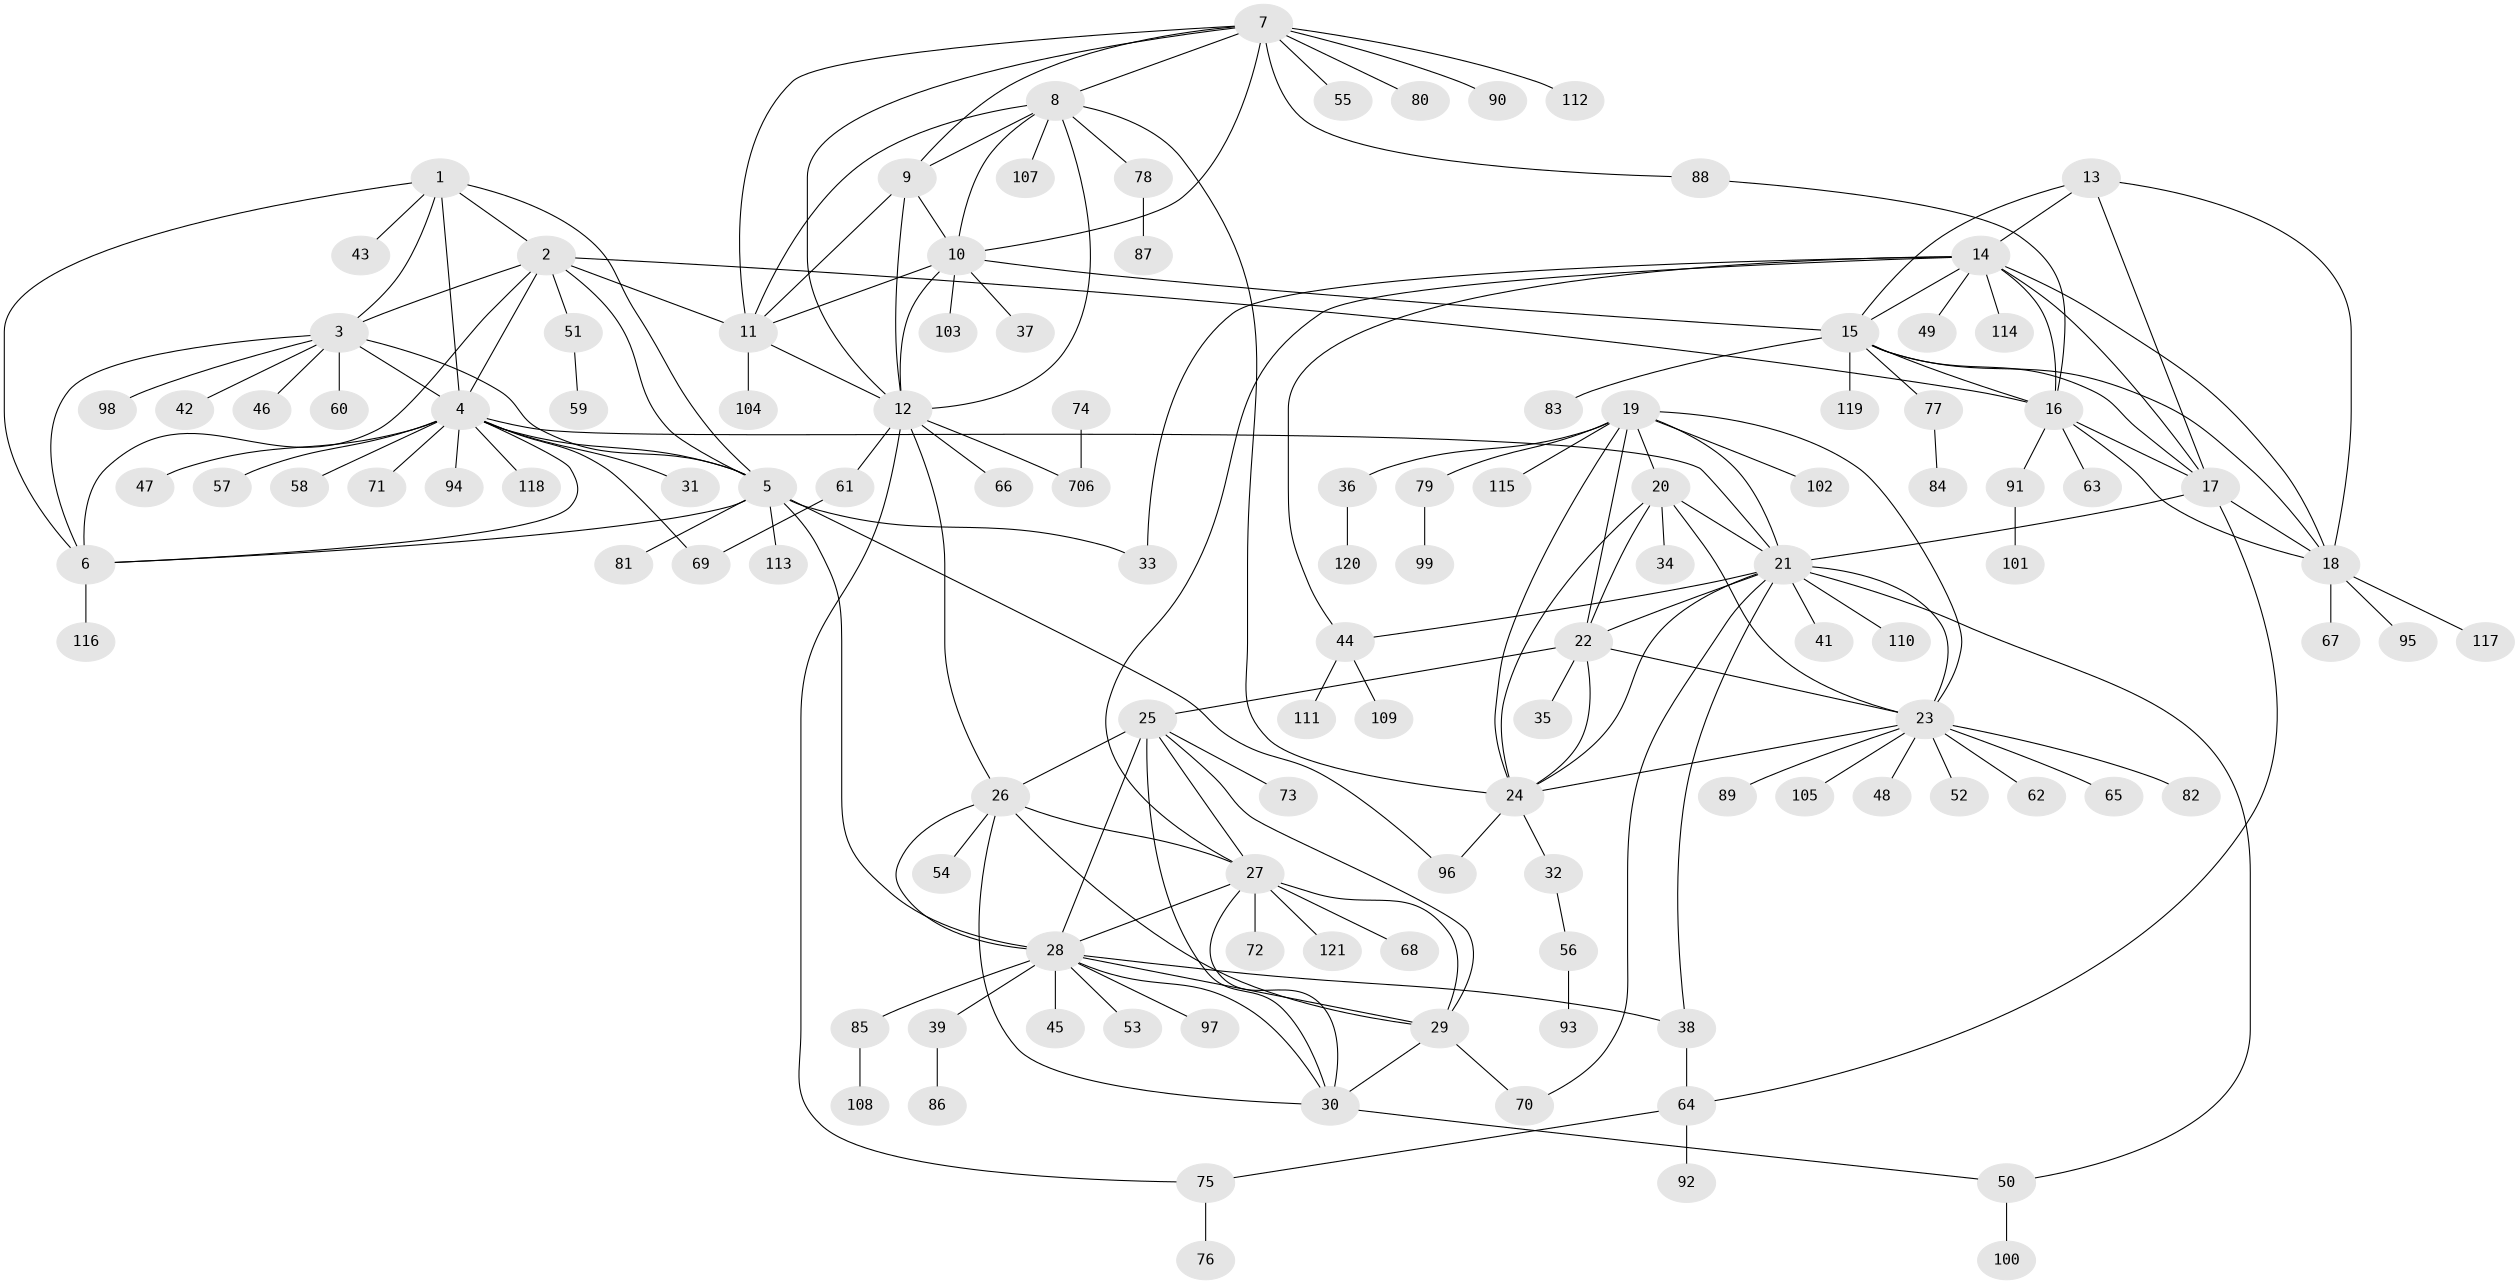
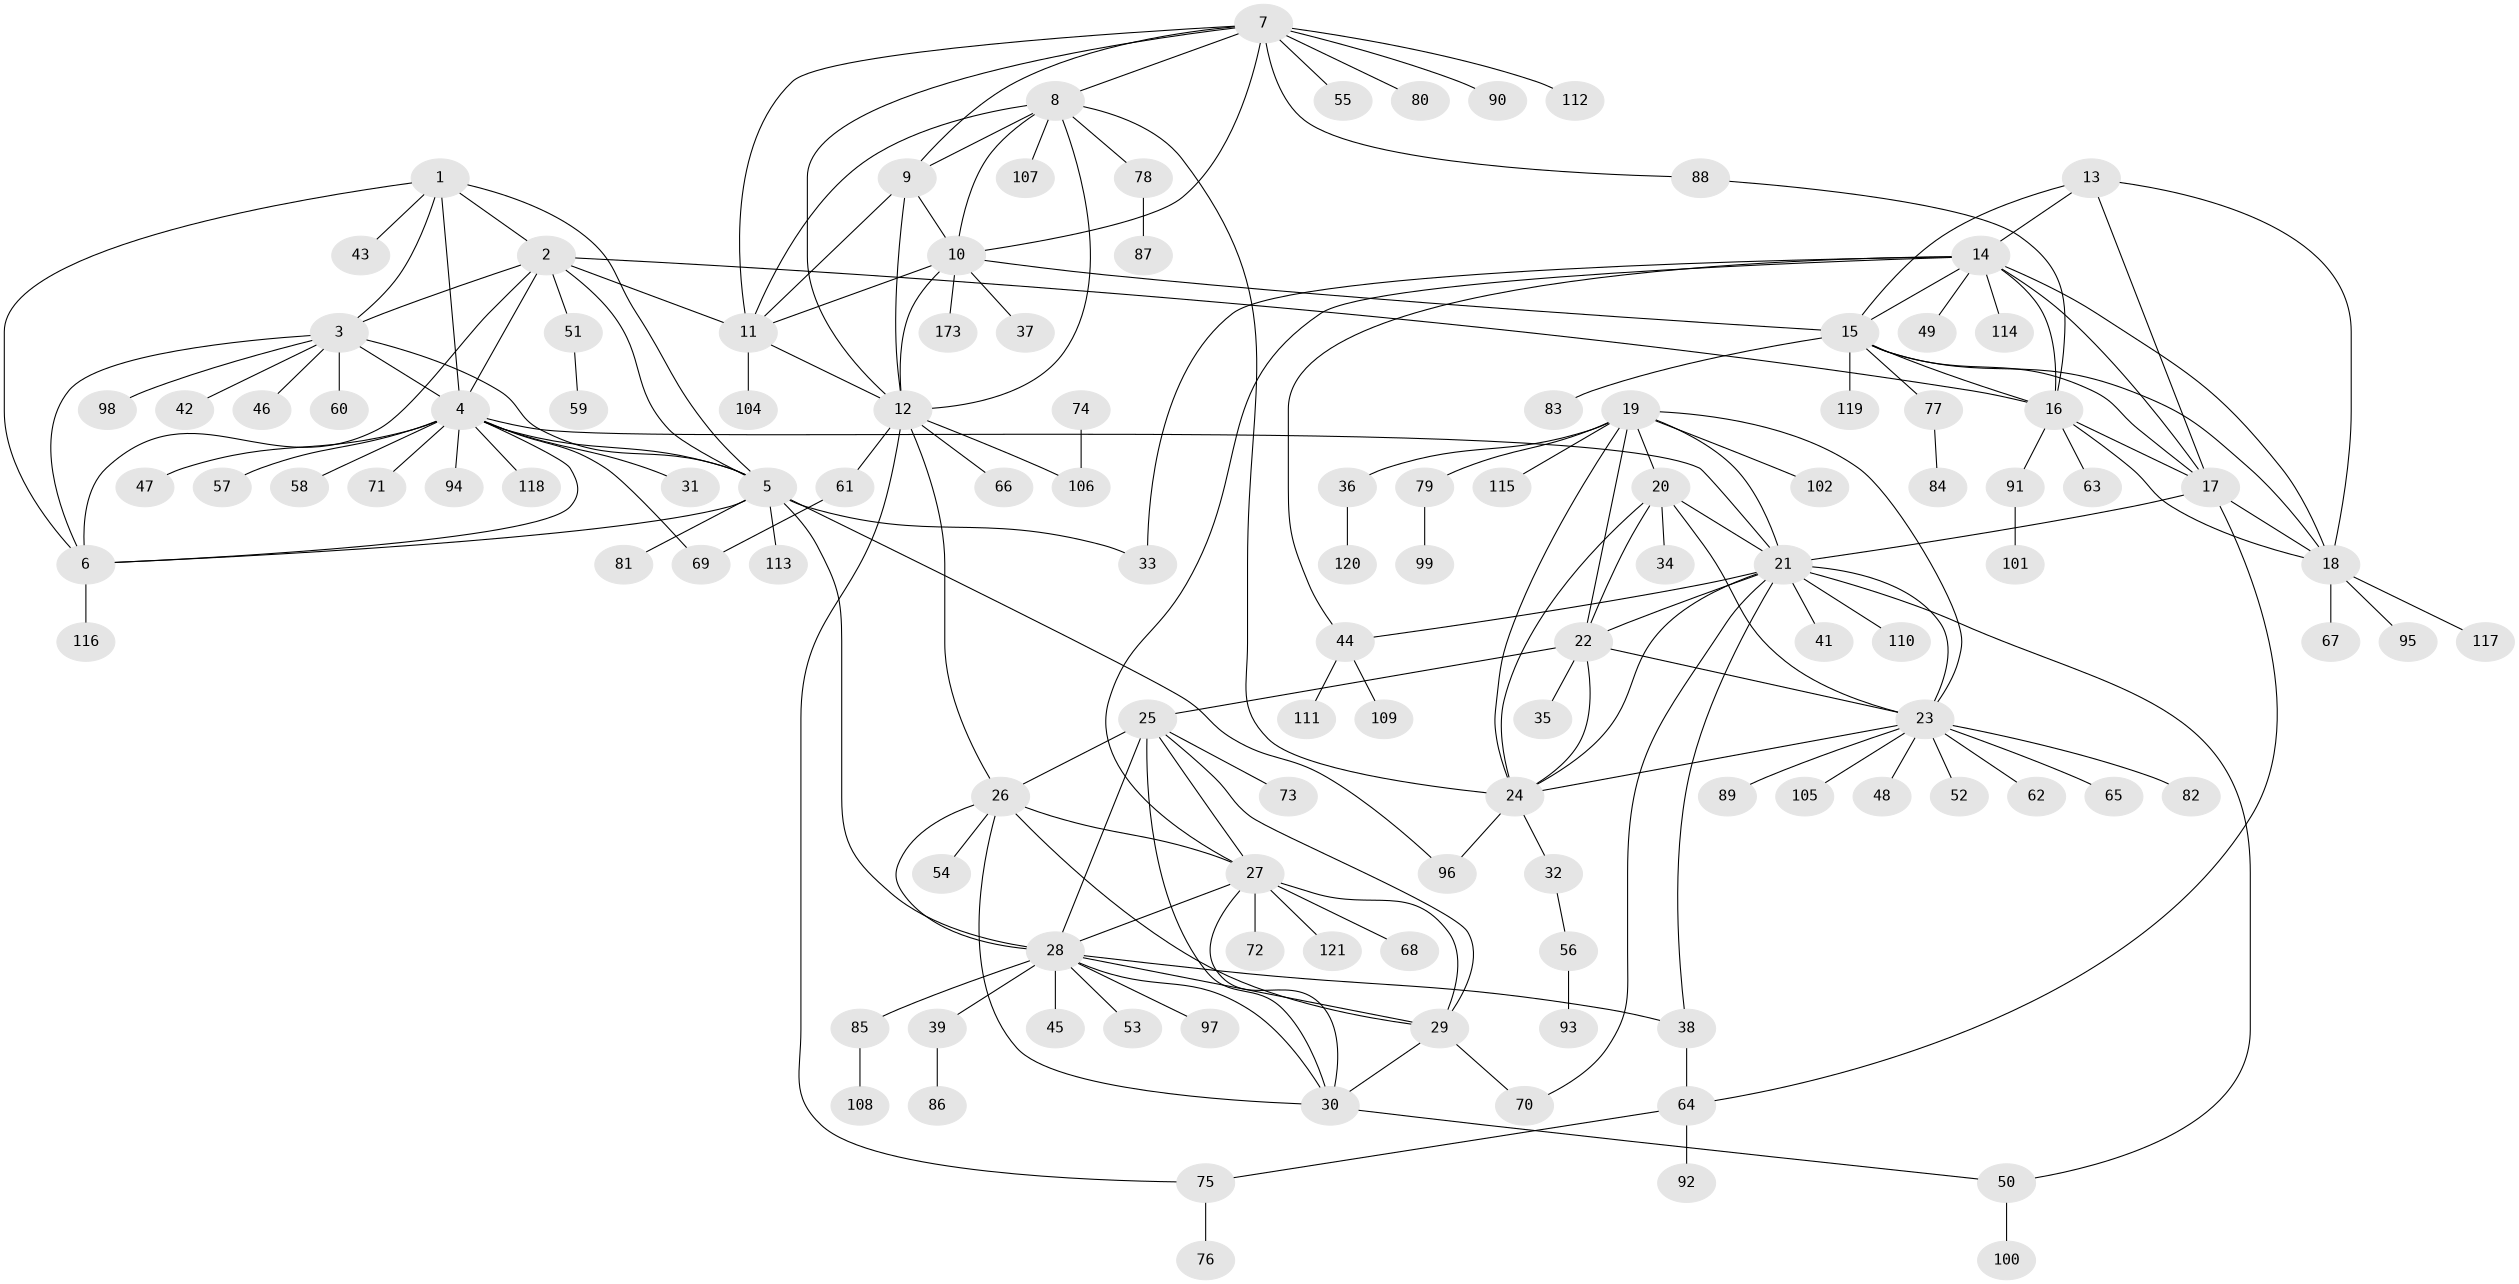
node "103": label "103" -> "173"
node "706": label "706" -> "106"
